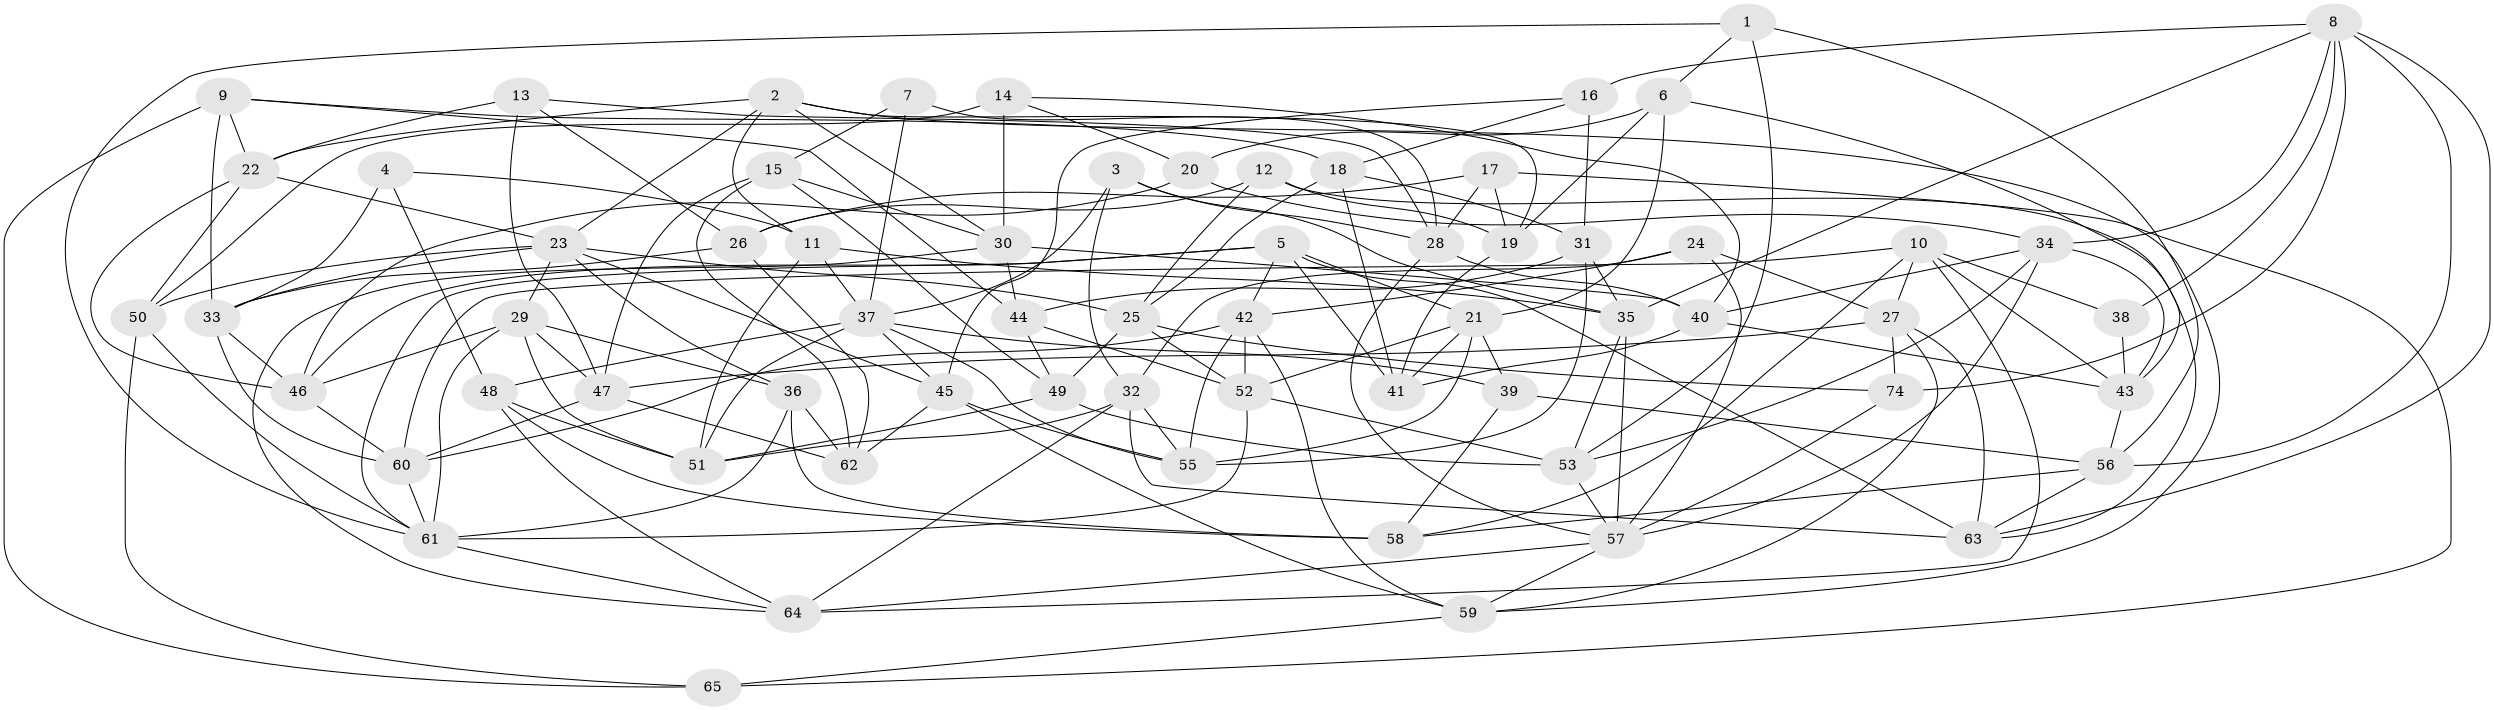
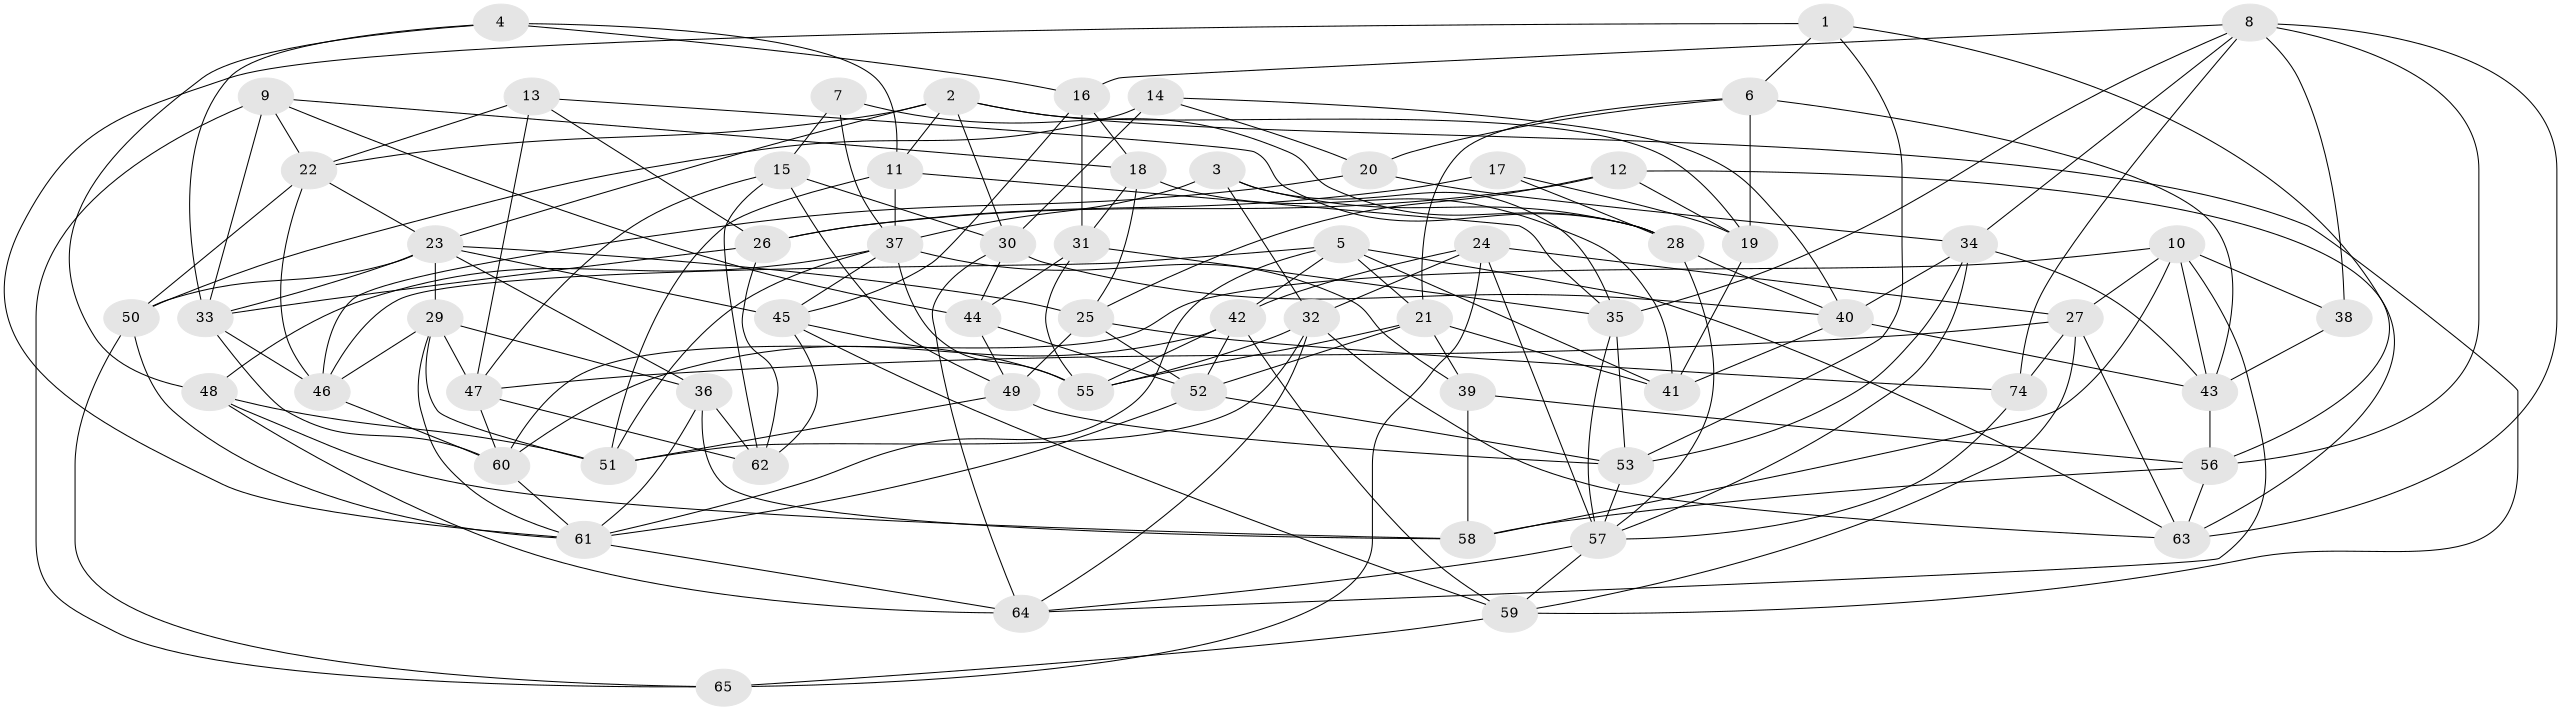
edge "4" -- "16": added
edge "17" -- "65": now "24" -- "65"
